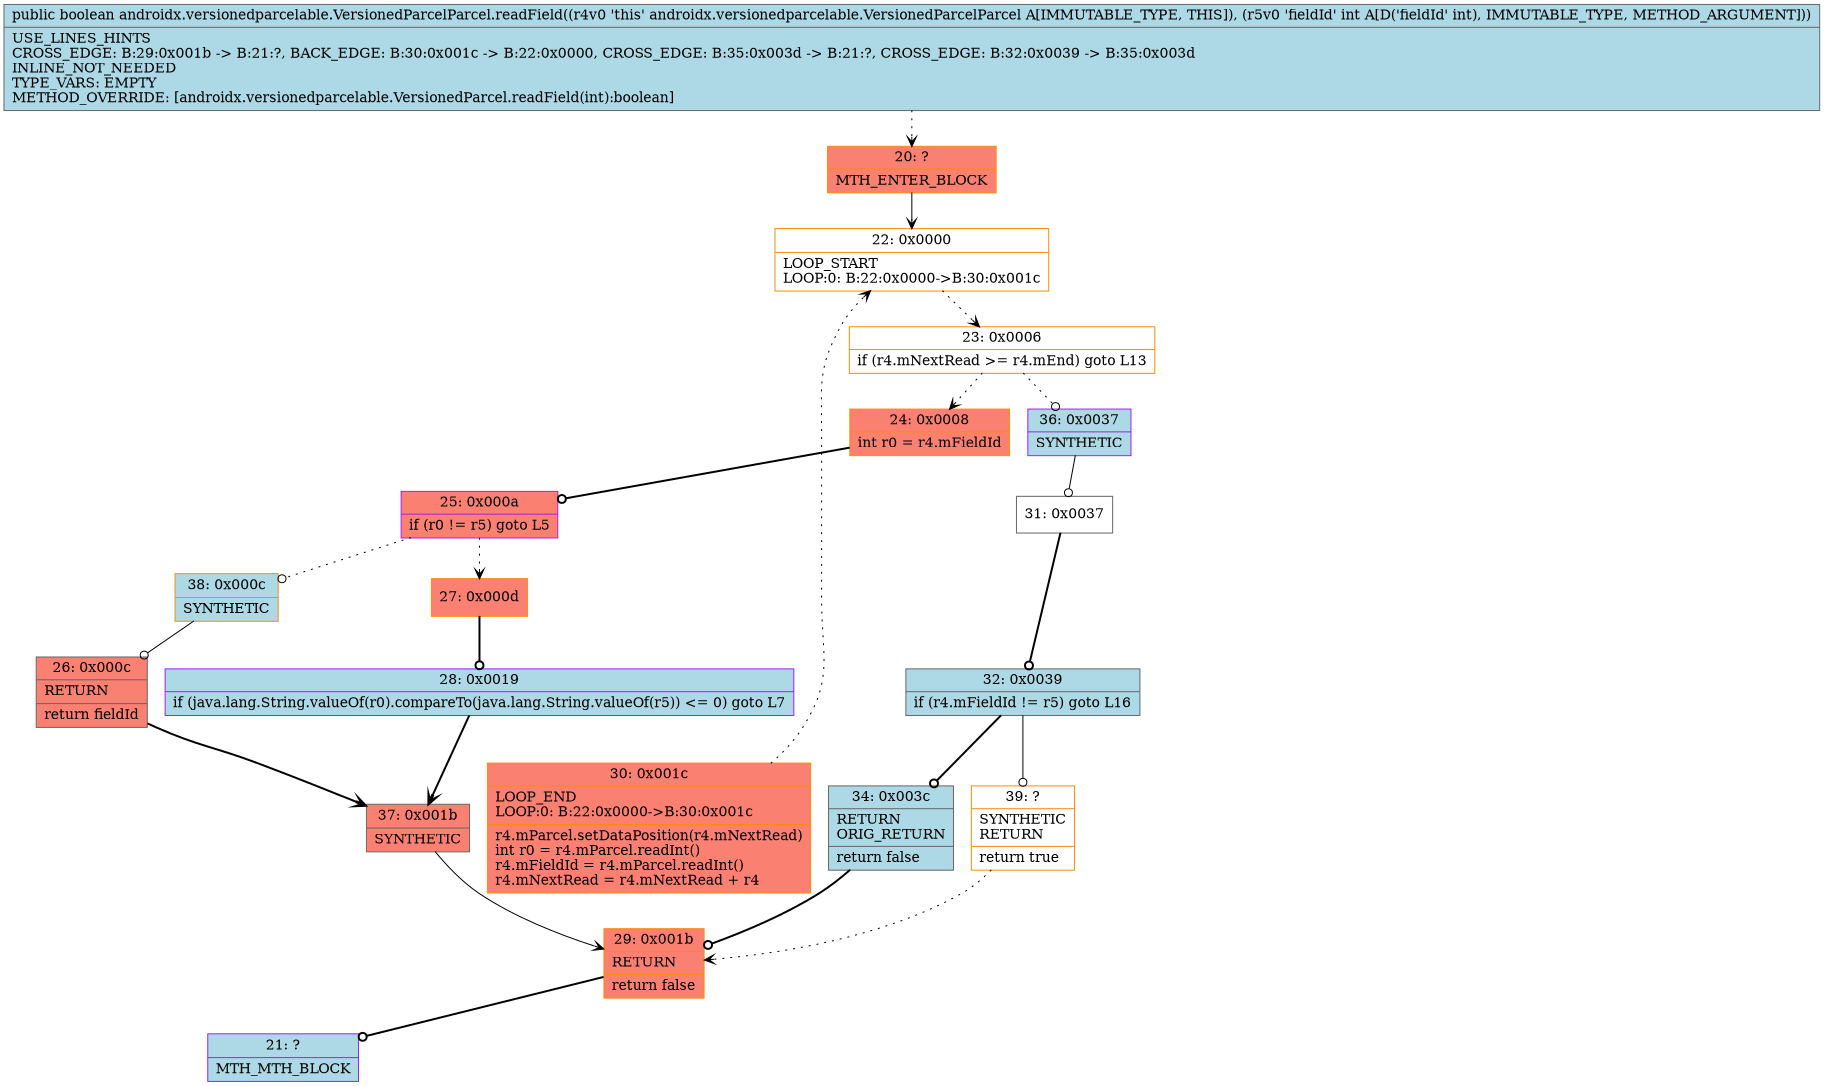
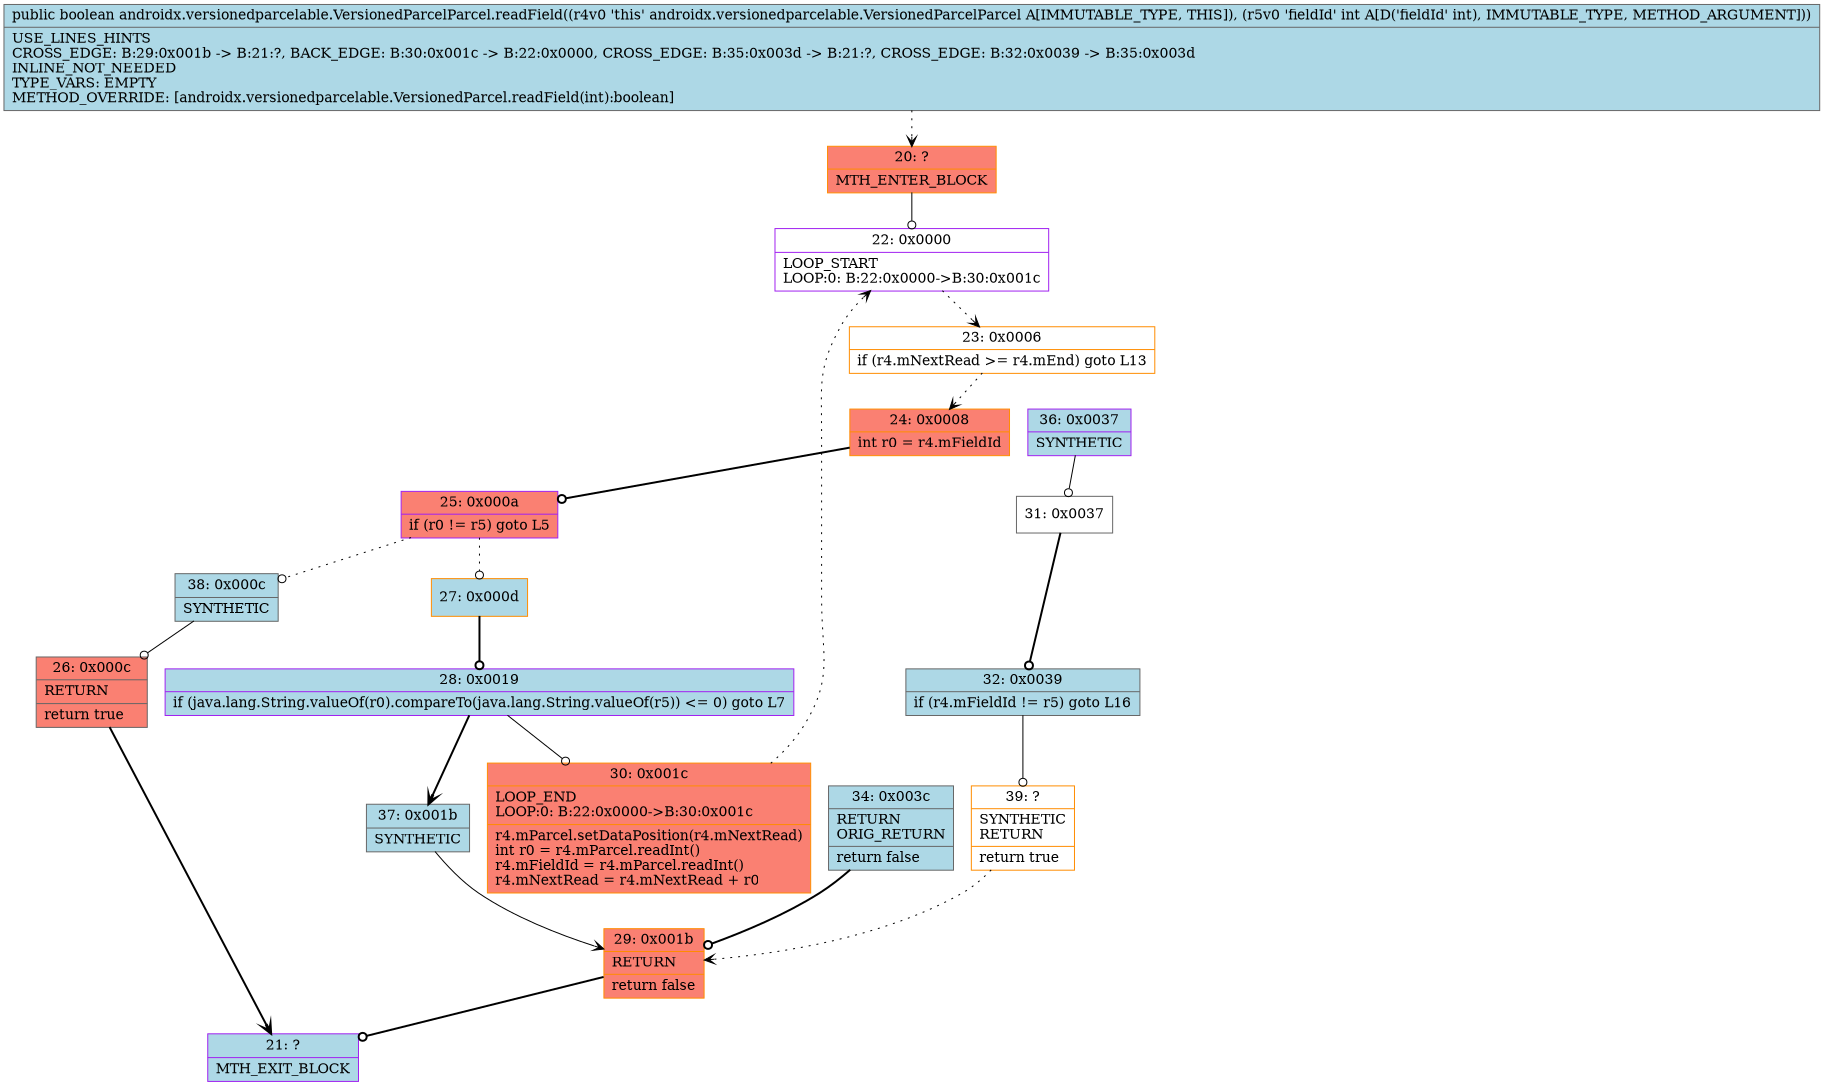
edge "20: ?" -> "22: 0x0000": arrowhead vee -> odot
node "22: 0x0000": color darkorange -> purple
edge "23: 0x0006" -> "36: 0x0037": removed
edge "25: 0x000a" -> "27: 0x000d": arrowhead vee -> odot
node "38: 0x000c": color darkorange -> gray40
node "27: 0x000d": fillcolor salmon -> lightblue
node "26: 0x000c": text "return fieldId" -> "return true"
edge "28: 0x0019" -> "30: 0x001c": added
edge "32: 0x0039" -> "34: 0x003c": removed
edge "26: 0x000c" -> "37: 0x001b": now "26: 0x000c" -> "21: ?"
node "37: 0x001b": fillcolor salmon -> lightblue
node "30: 0x001c": text "r4.mNextRead = r4.mNextRead + r4" -> "r4.mNextRead = r4.mNextRead + r0"
node "21: ?": text "MTH_MTH_BLOCK" -> "MTH_EXIT_BLOCK"
